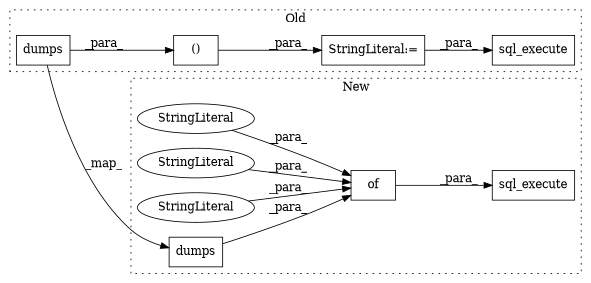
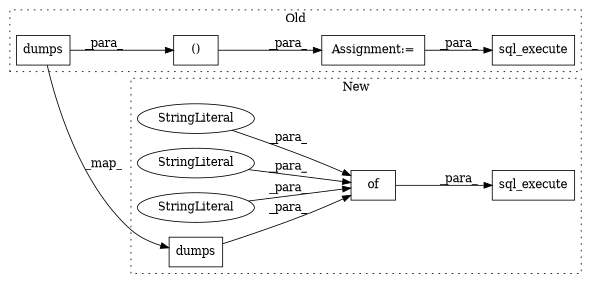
node "StringLiteral:=": label "StringLiteral:=" -> "Assignment:="
